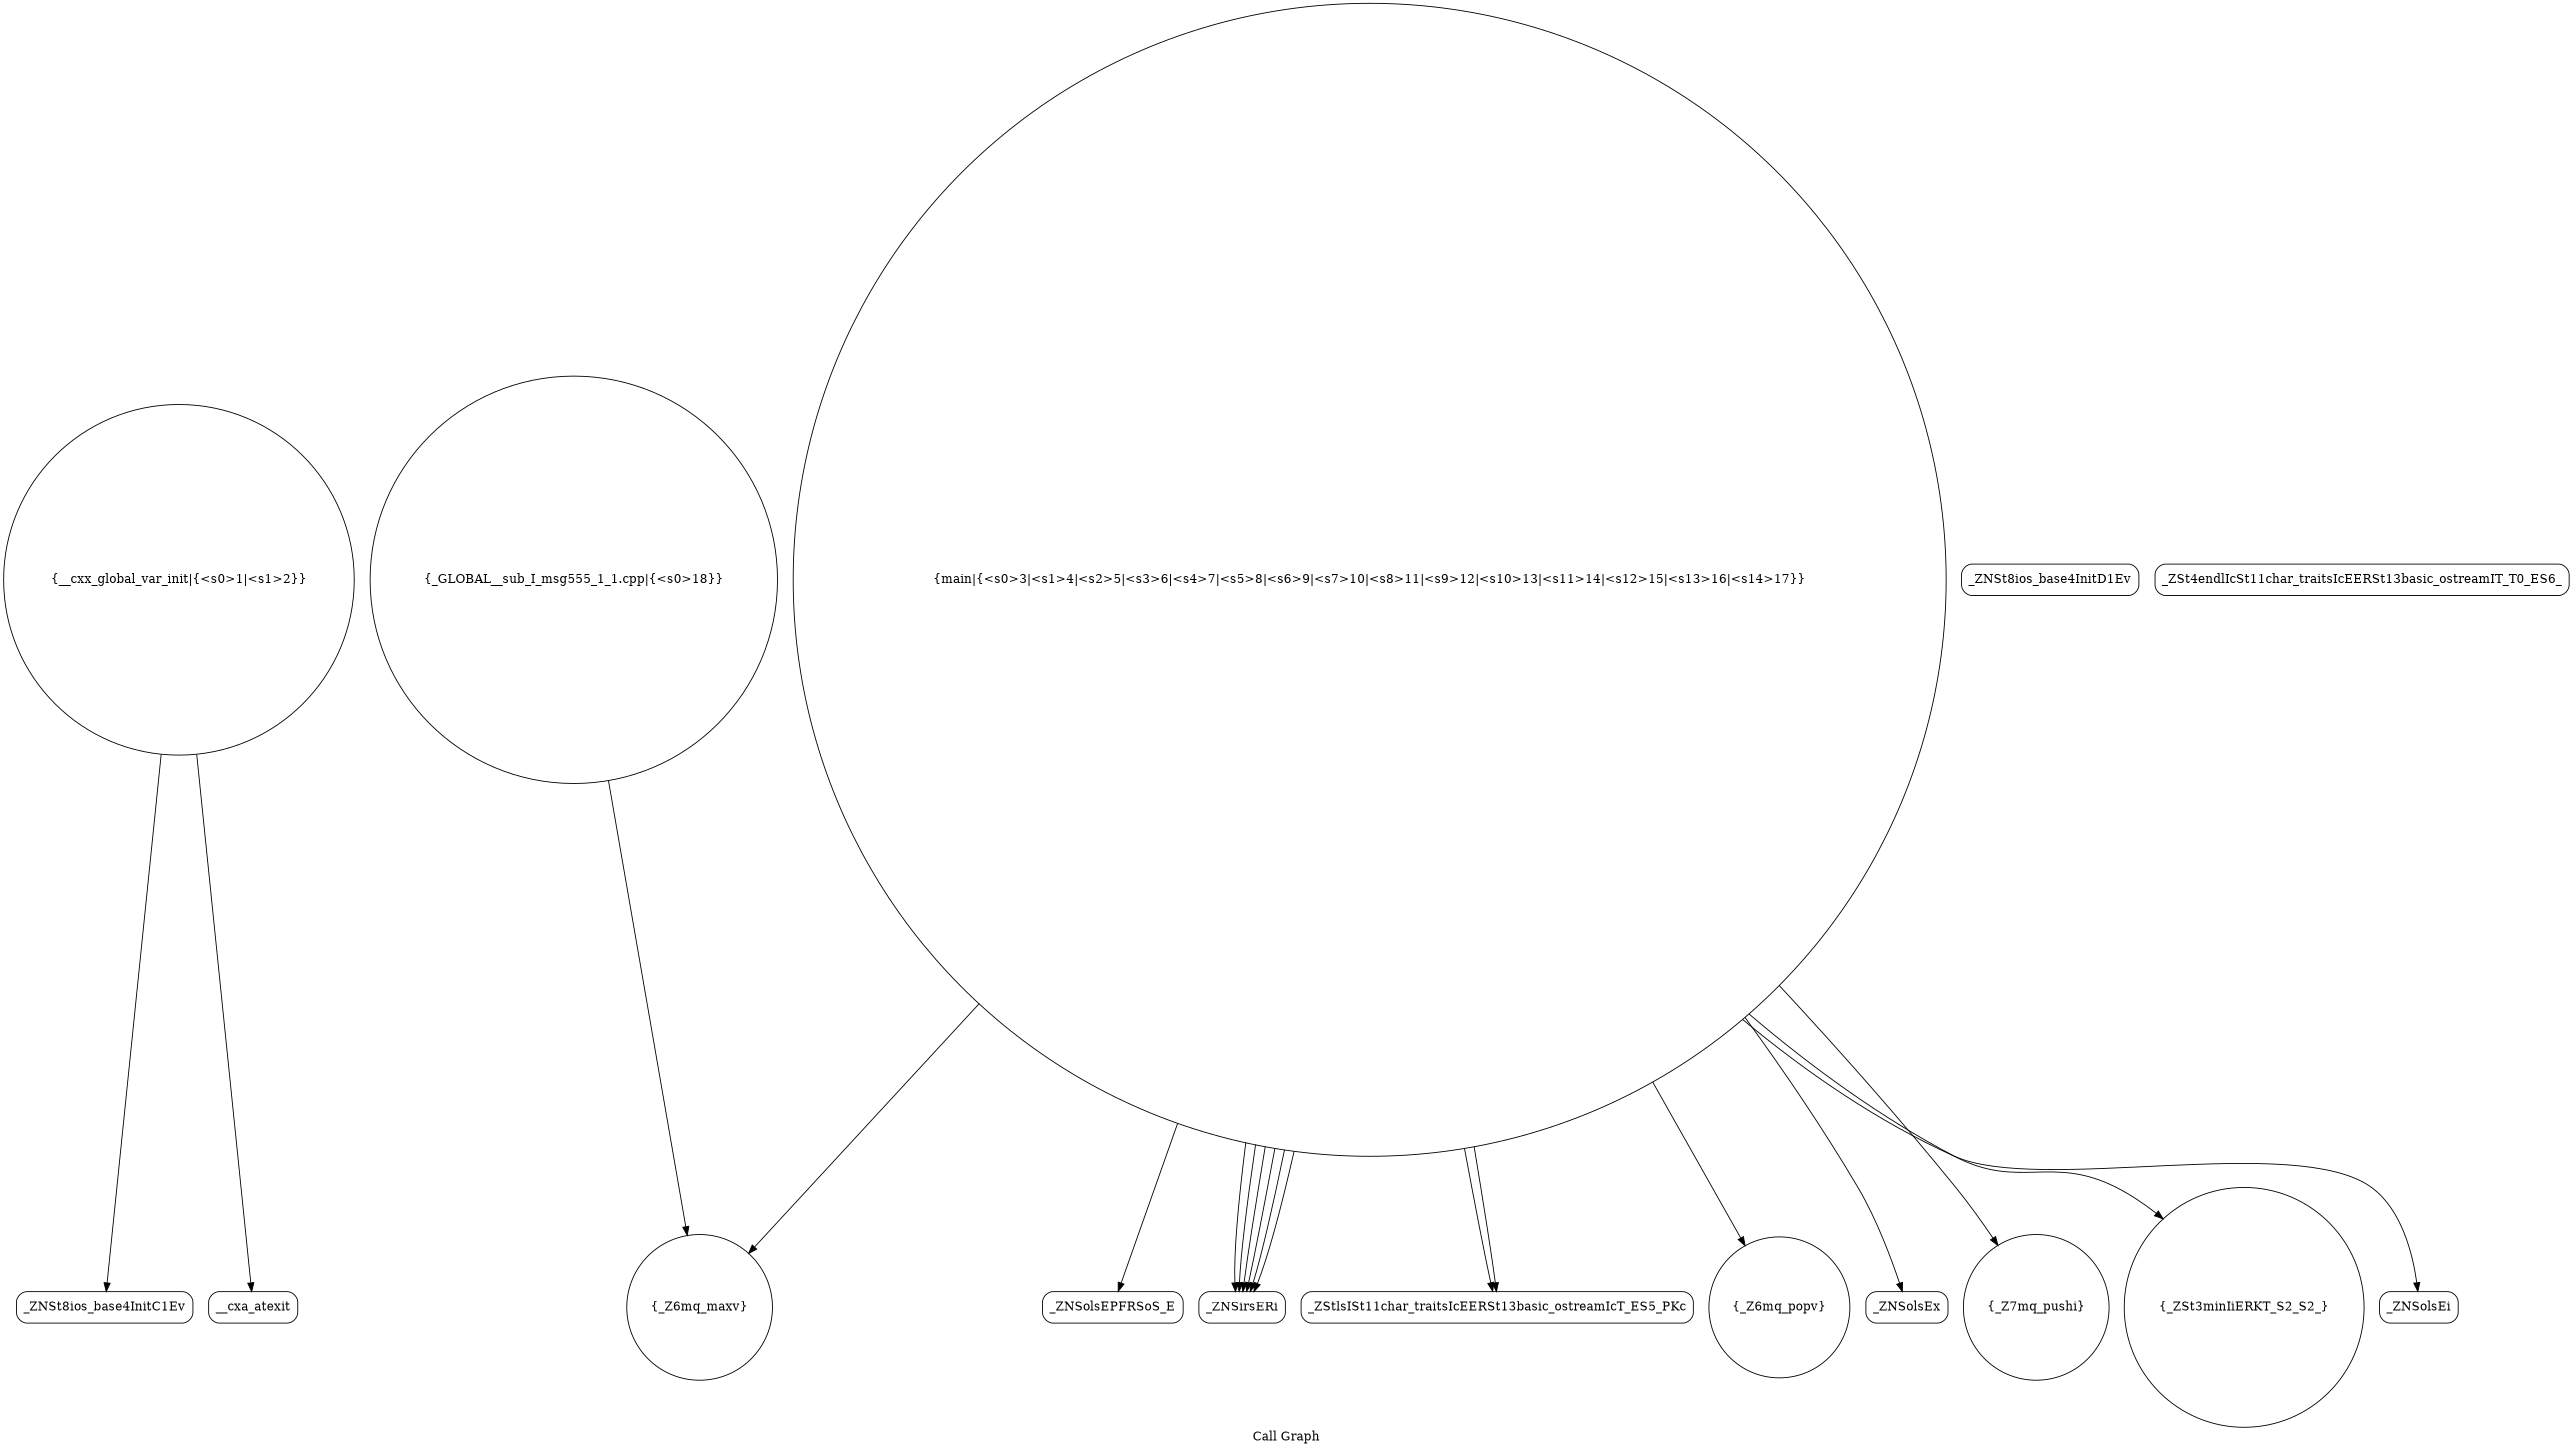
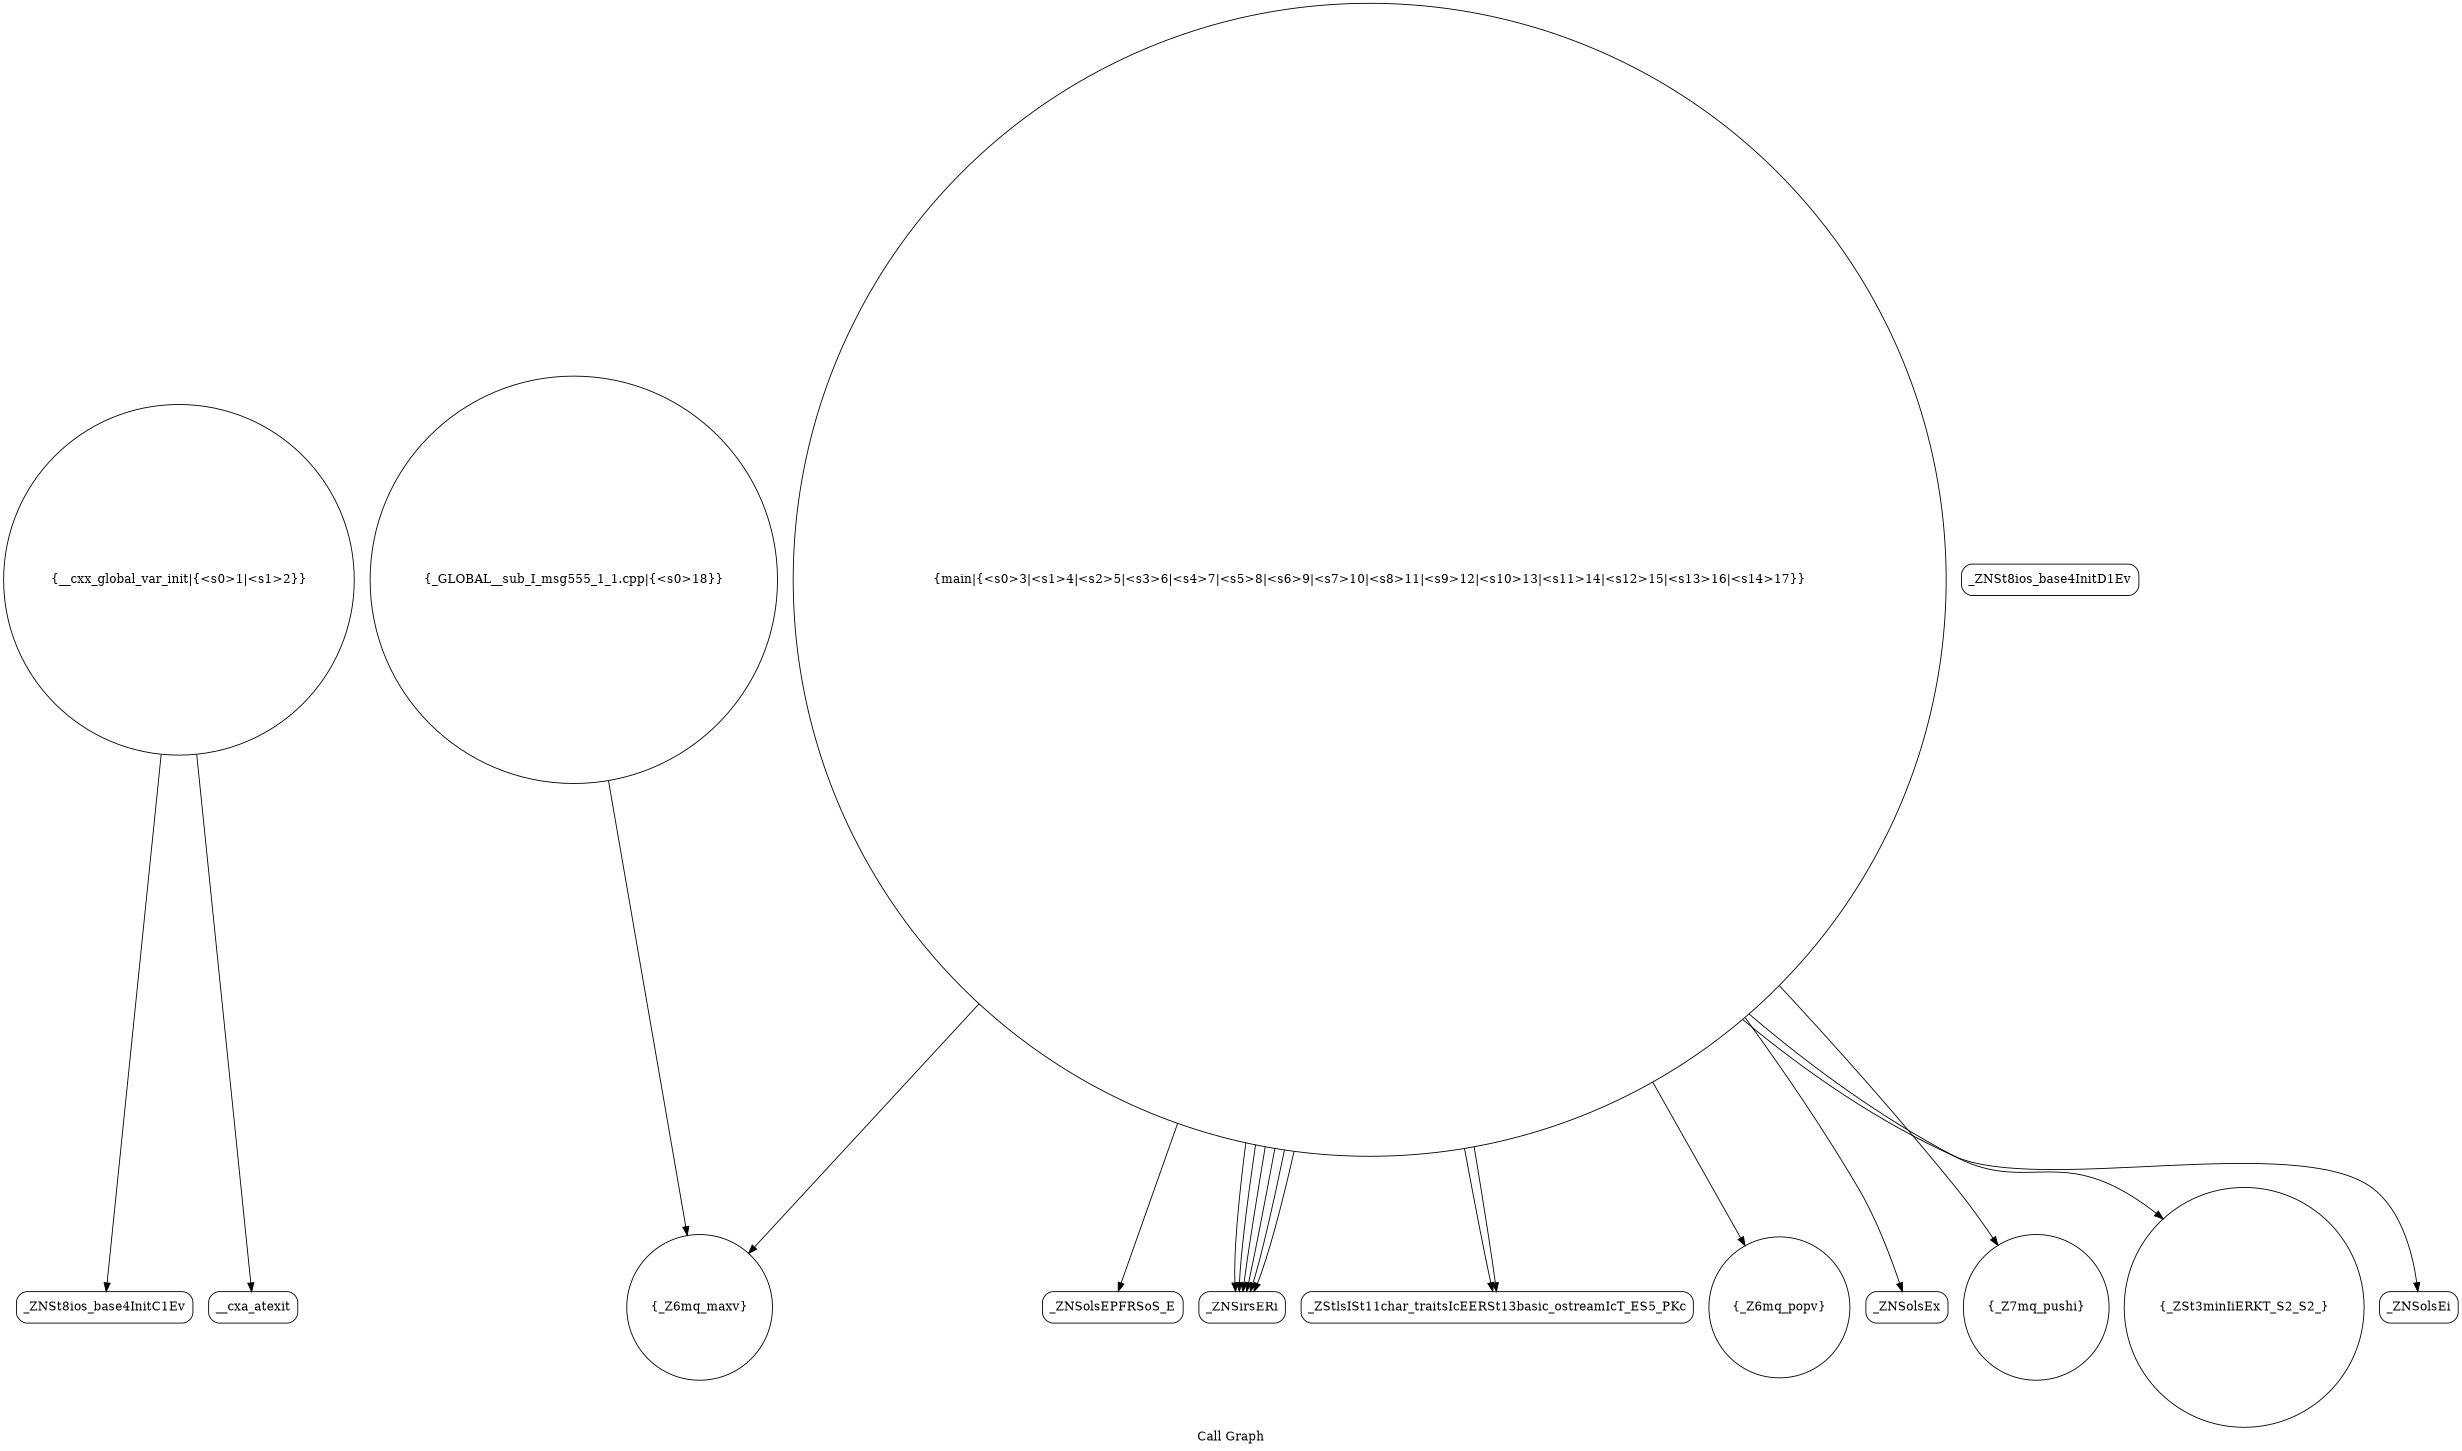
node "_ZSt4endlIcSt11char_traitsIcEERSt13basic_ostreamIT_T0_ES6_": removed
